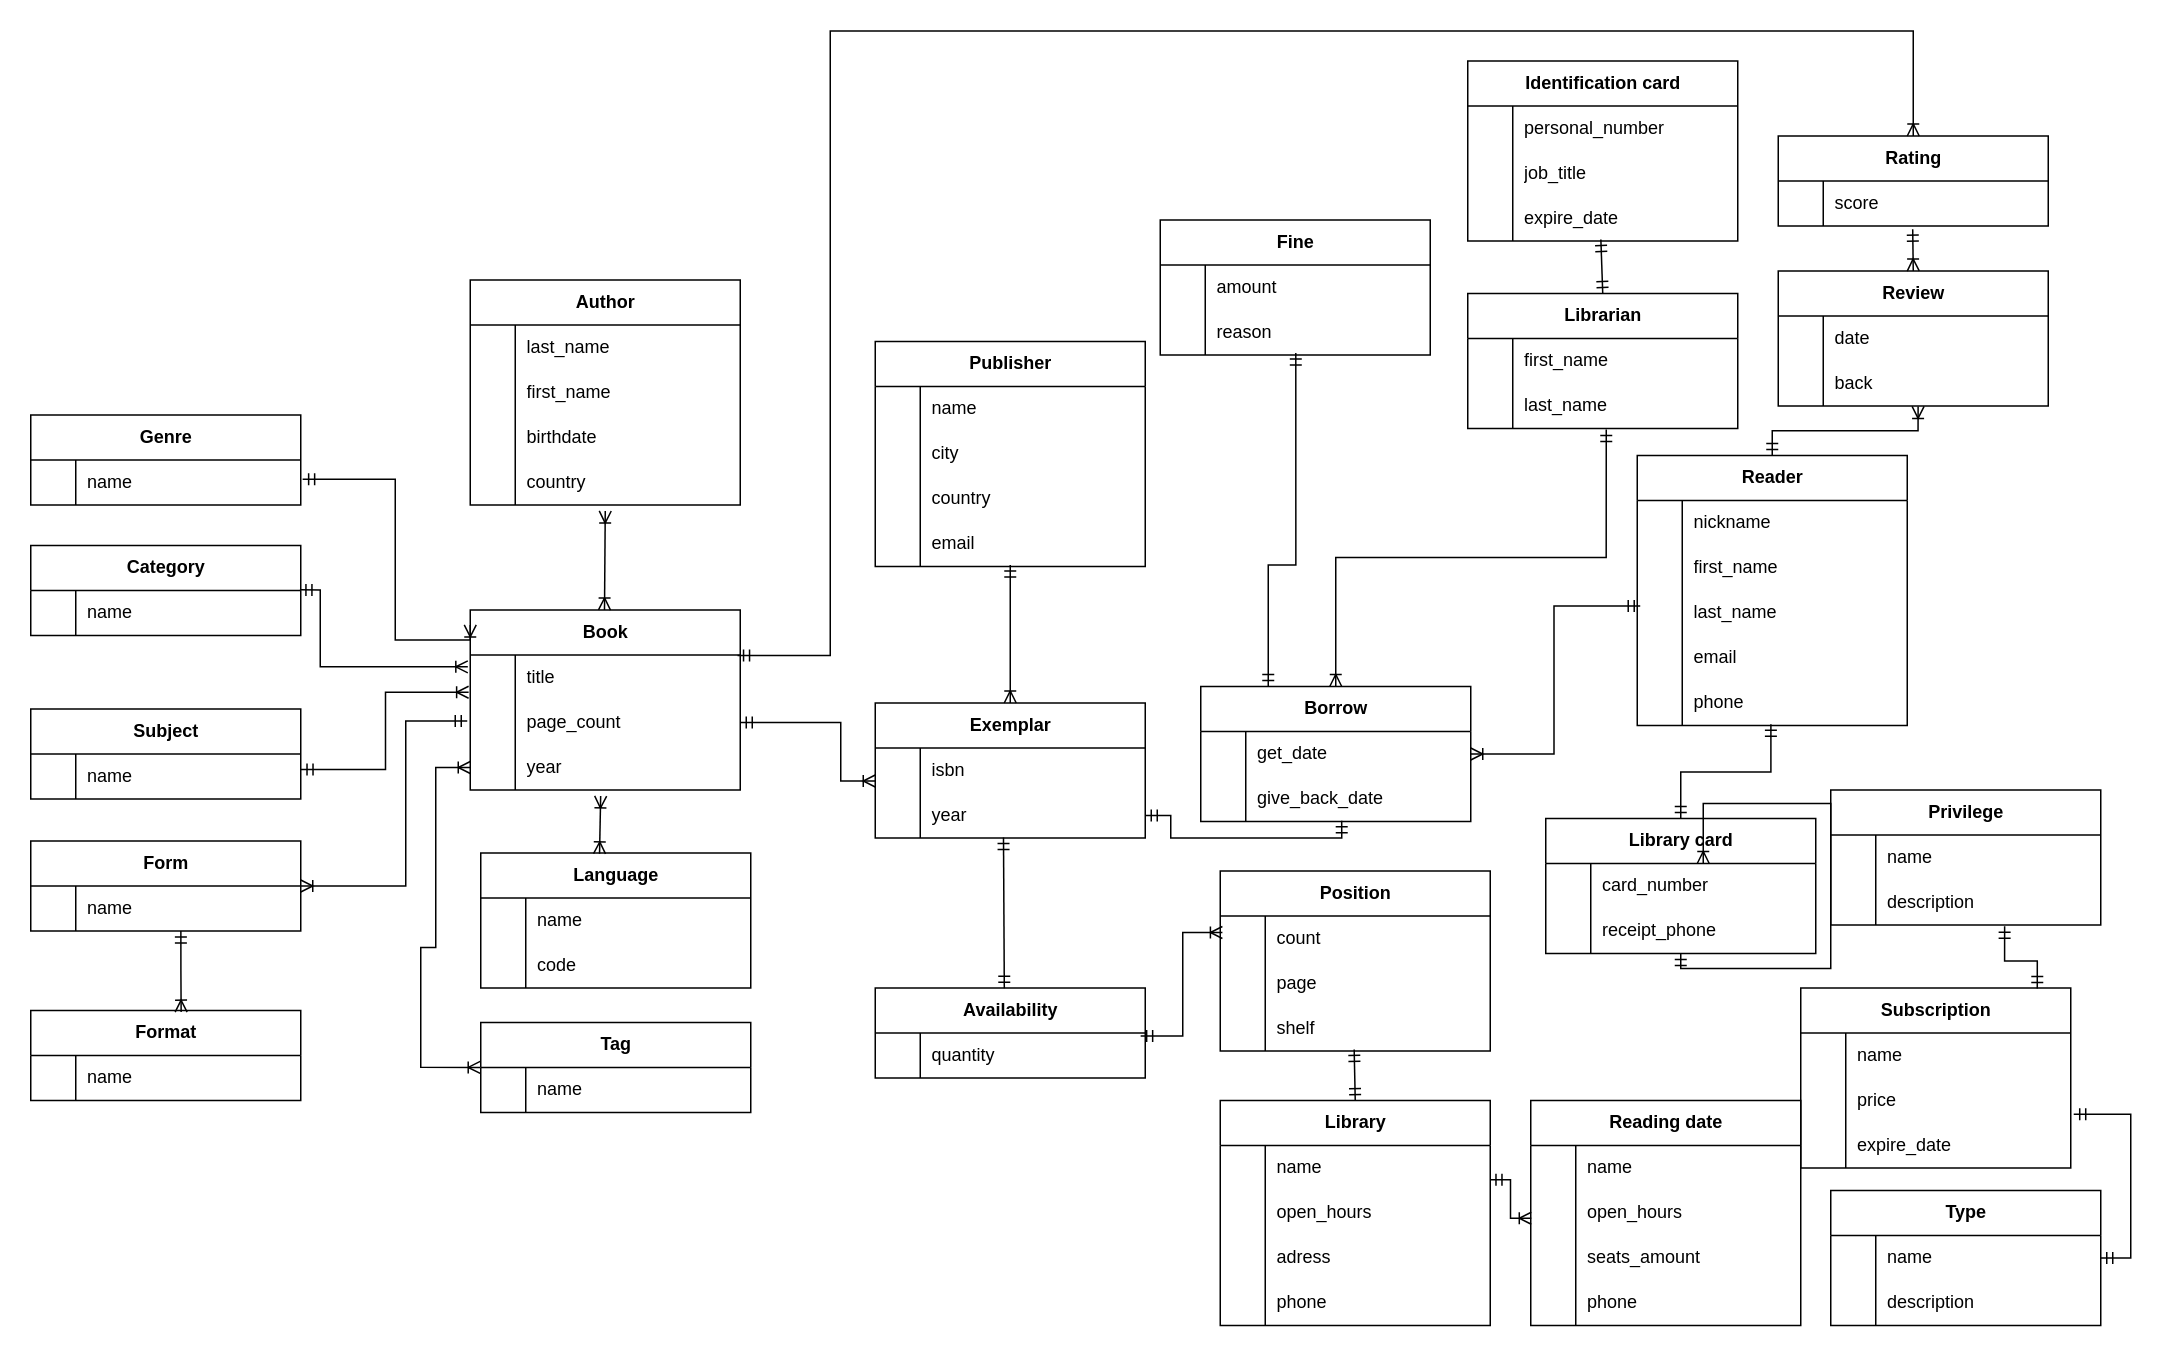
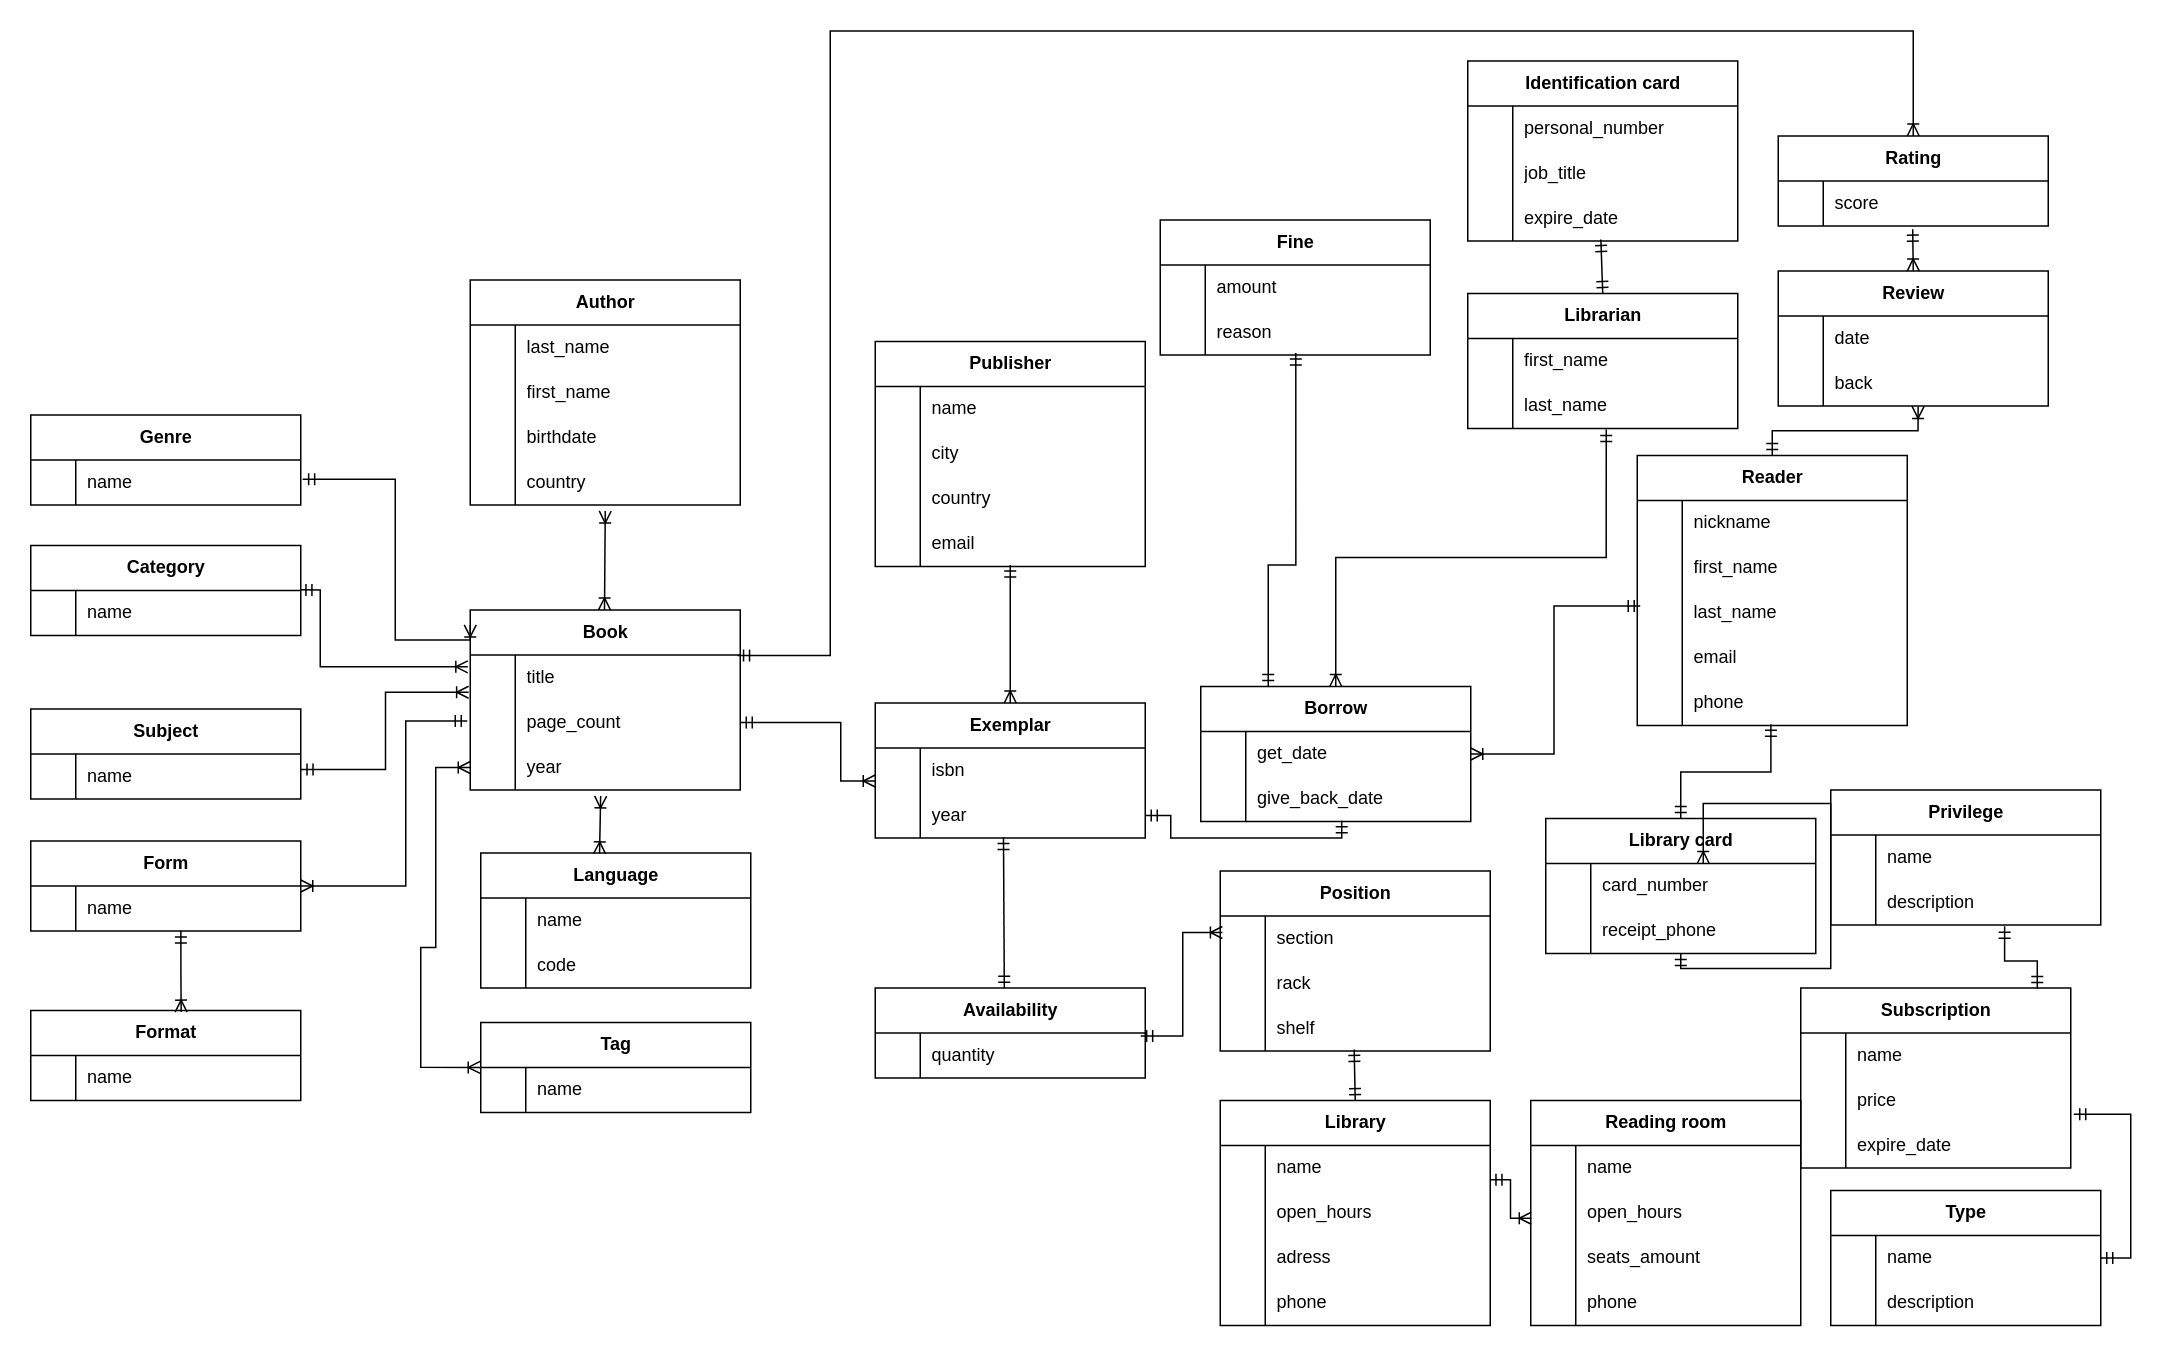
node "count": label "count" -> "section"
node "page": label "page" -> "rack"
node "Reading date": label "Reading date" -> "Reading room"
